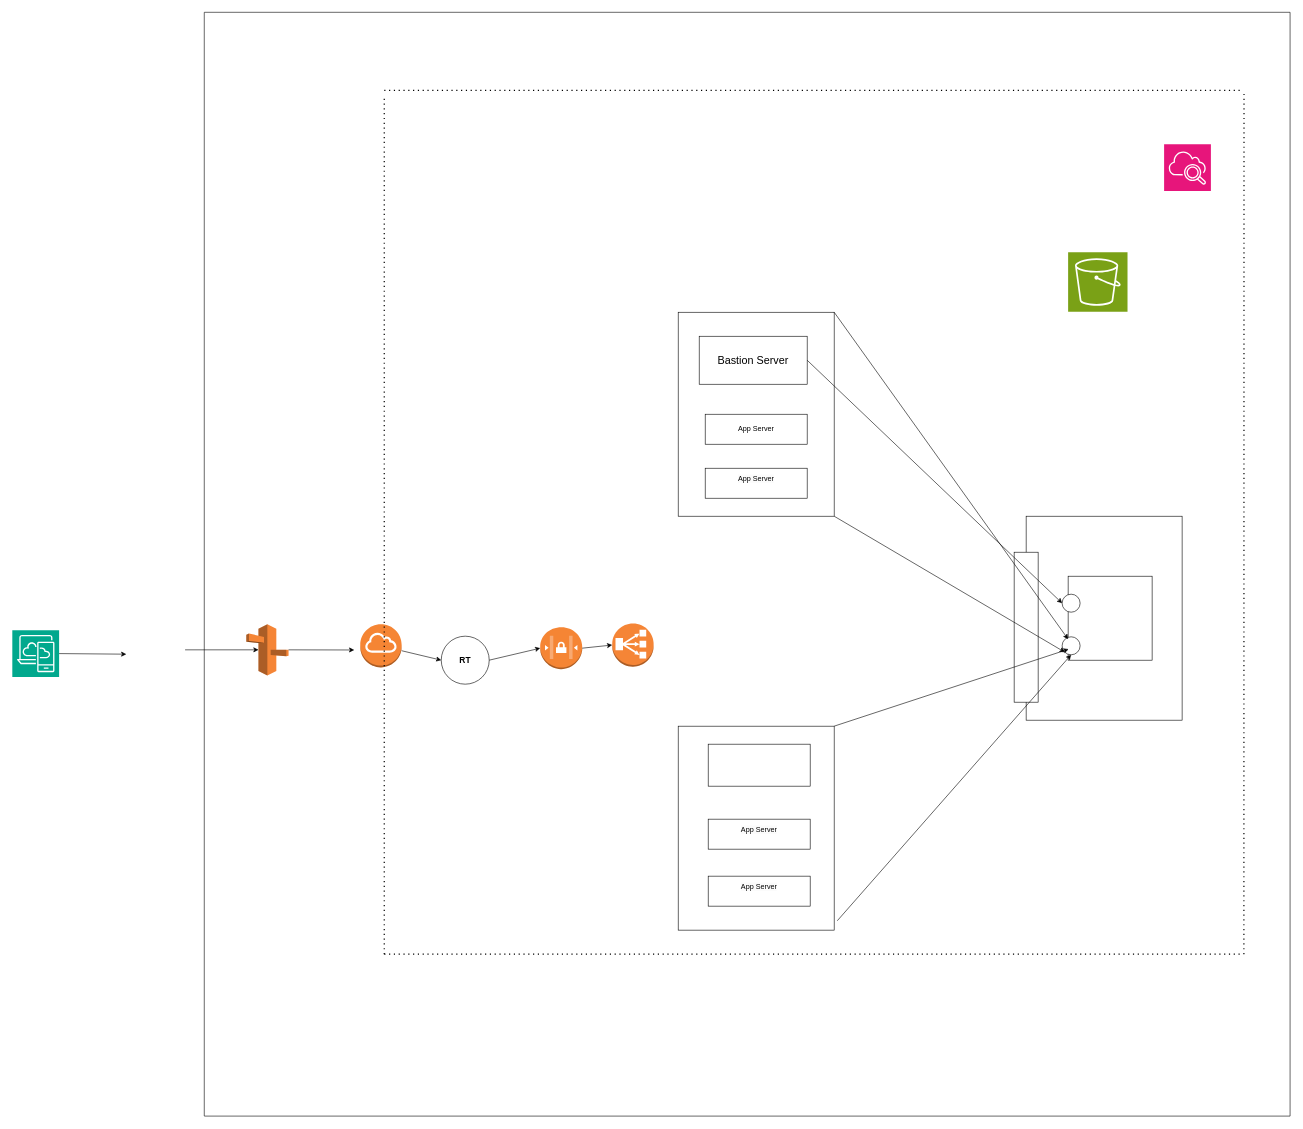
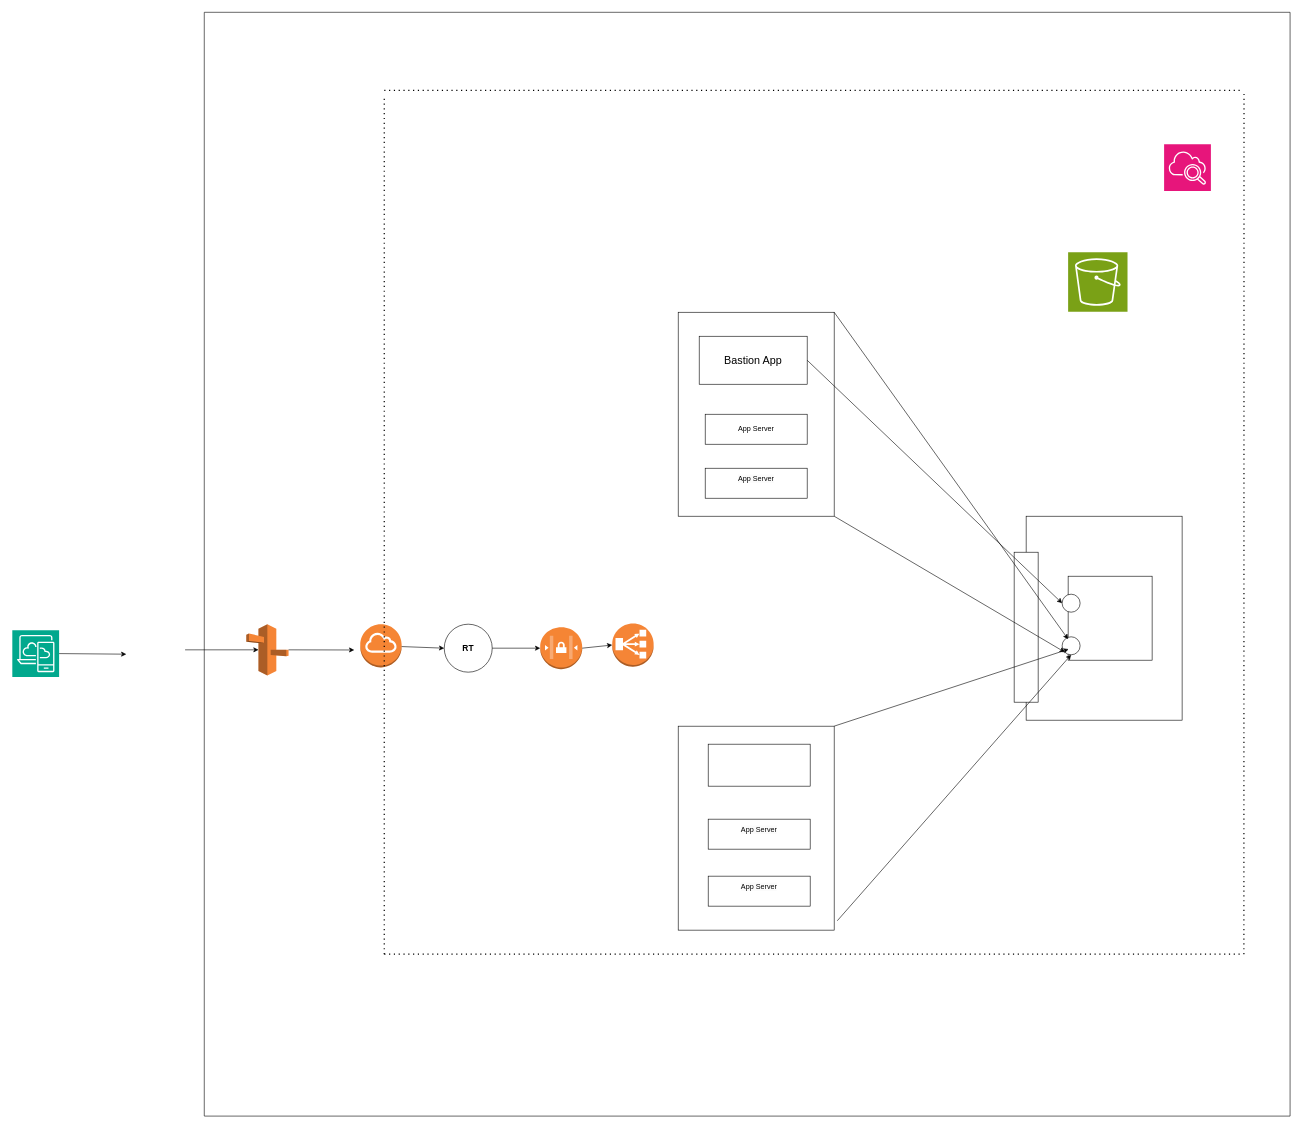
node "Bastion Server": label "Bastion Server" -> "Bastion App"
node "RT": moved (465, 660) -> (468, 648)
